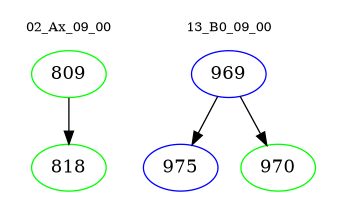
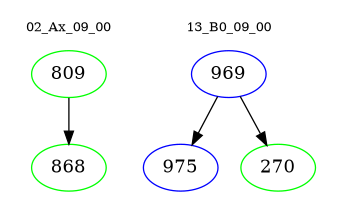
node "818": label "818" -> "868"
node "970": label "970" -> "270"
